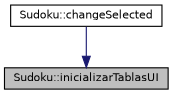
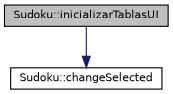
edge "Sudoku::changeSelected" -> "Sudoku::inicializarTablasUI": reversed
